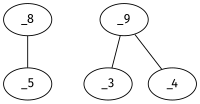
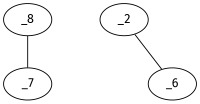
node "_9": label "_9" -> "_2"
node "_5": label "_5" -> "_7"
node "_3": removed
node "_4": label "_4" -> "_6"
